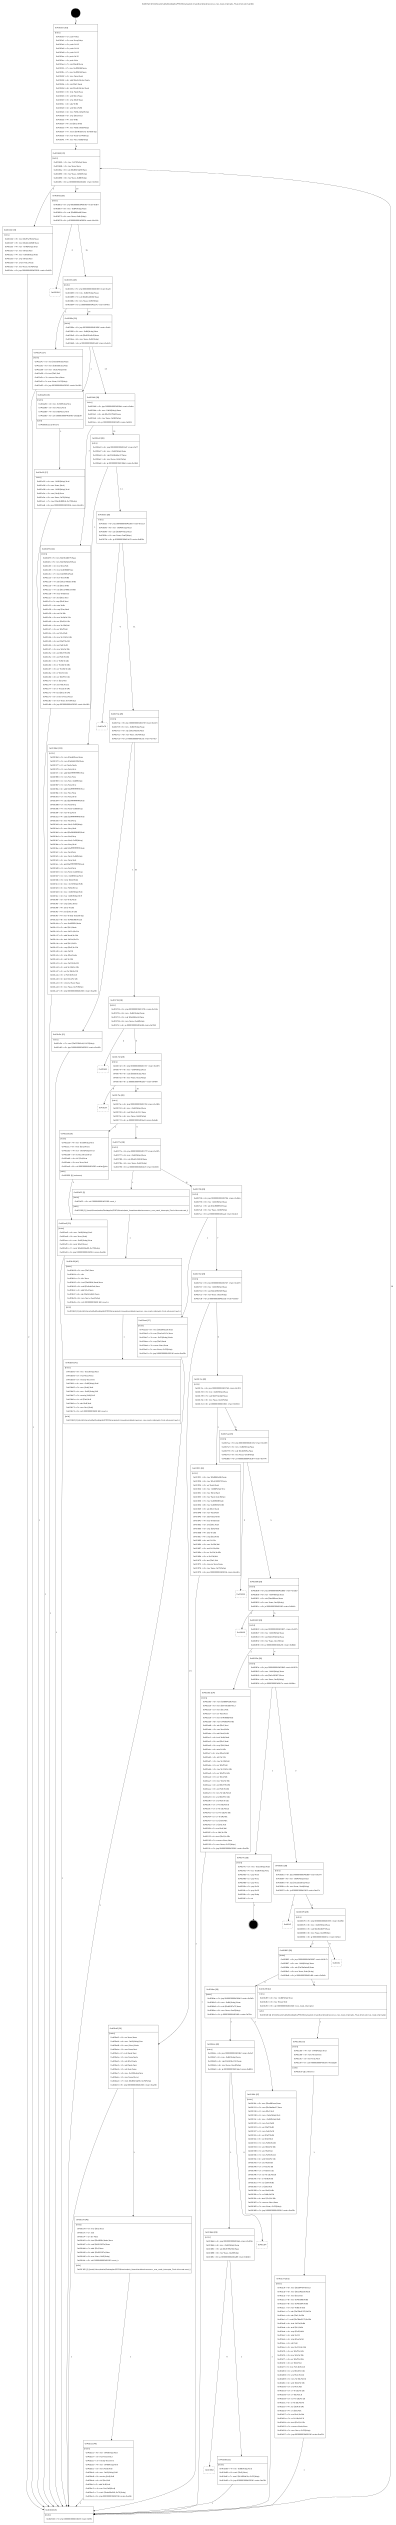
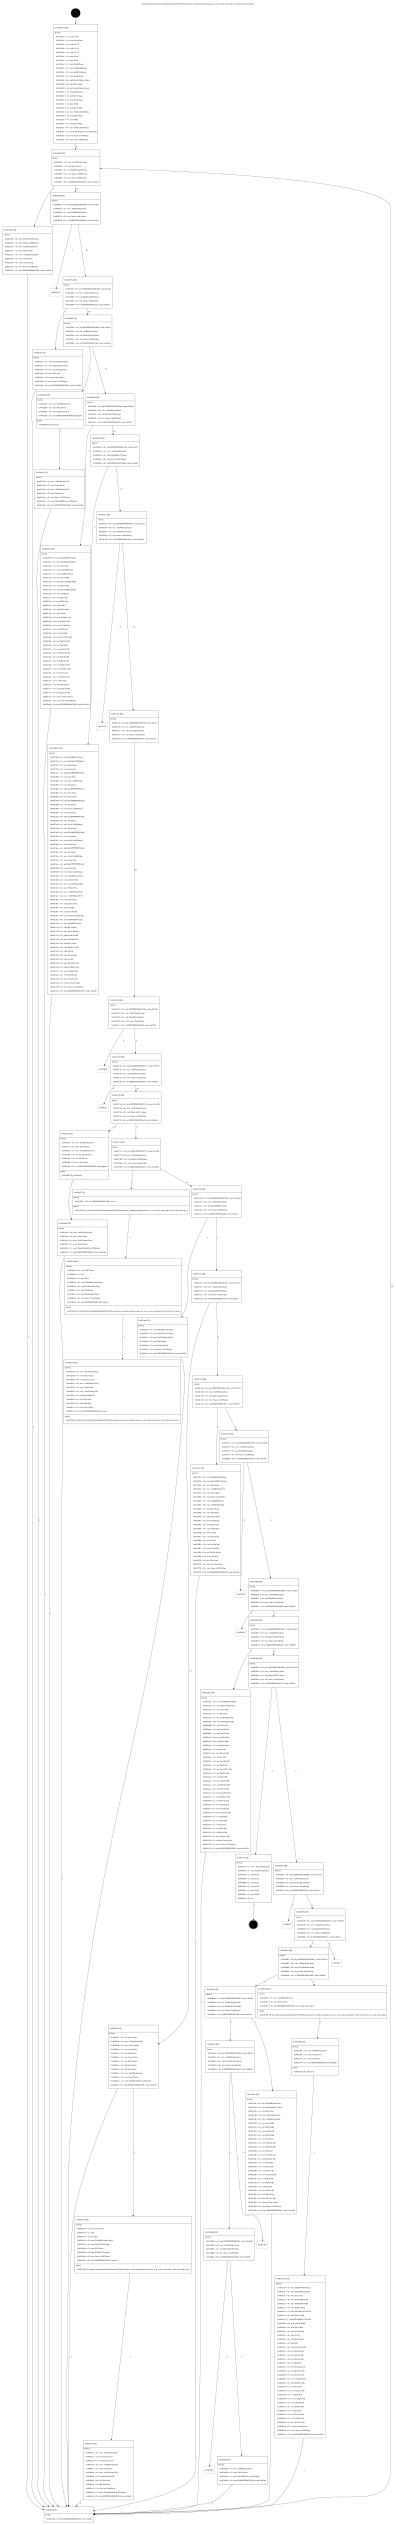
node "0x401d3c [12]": removed
